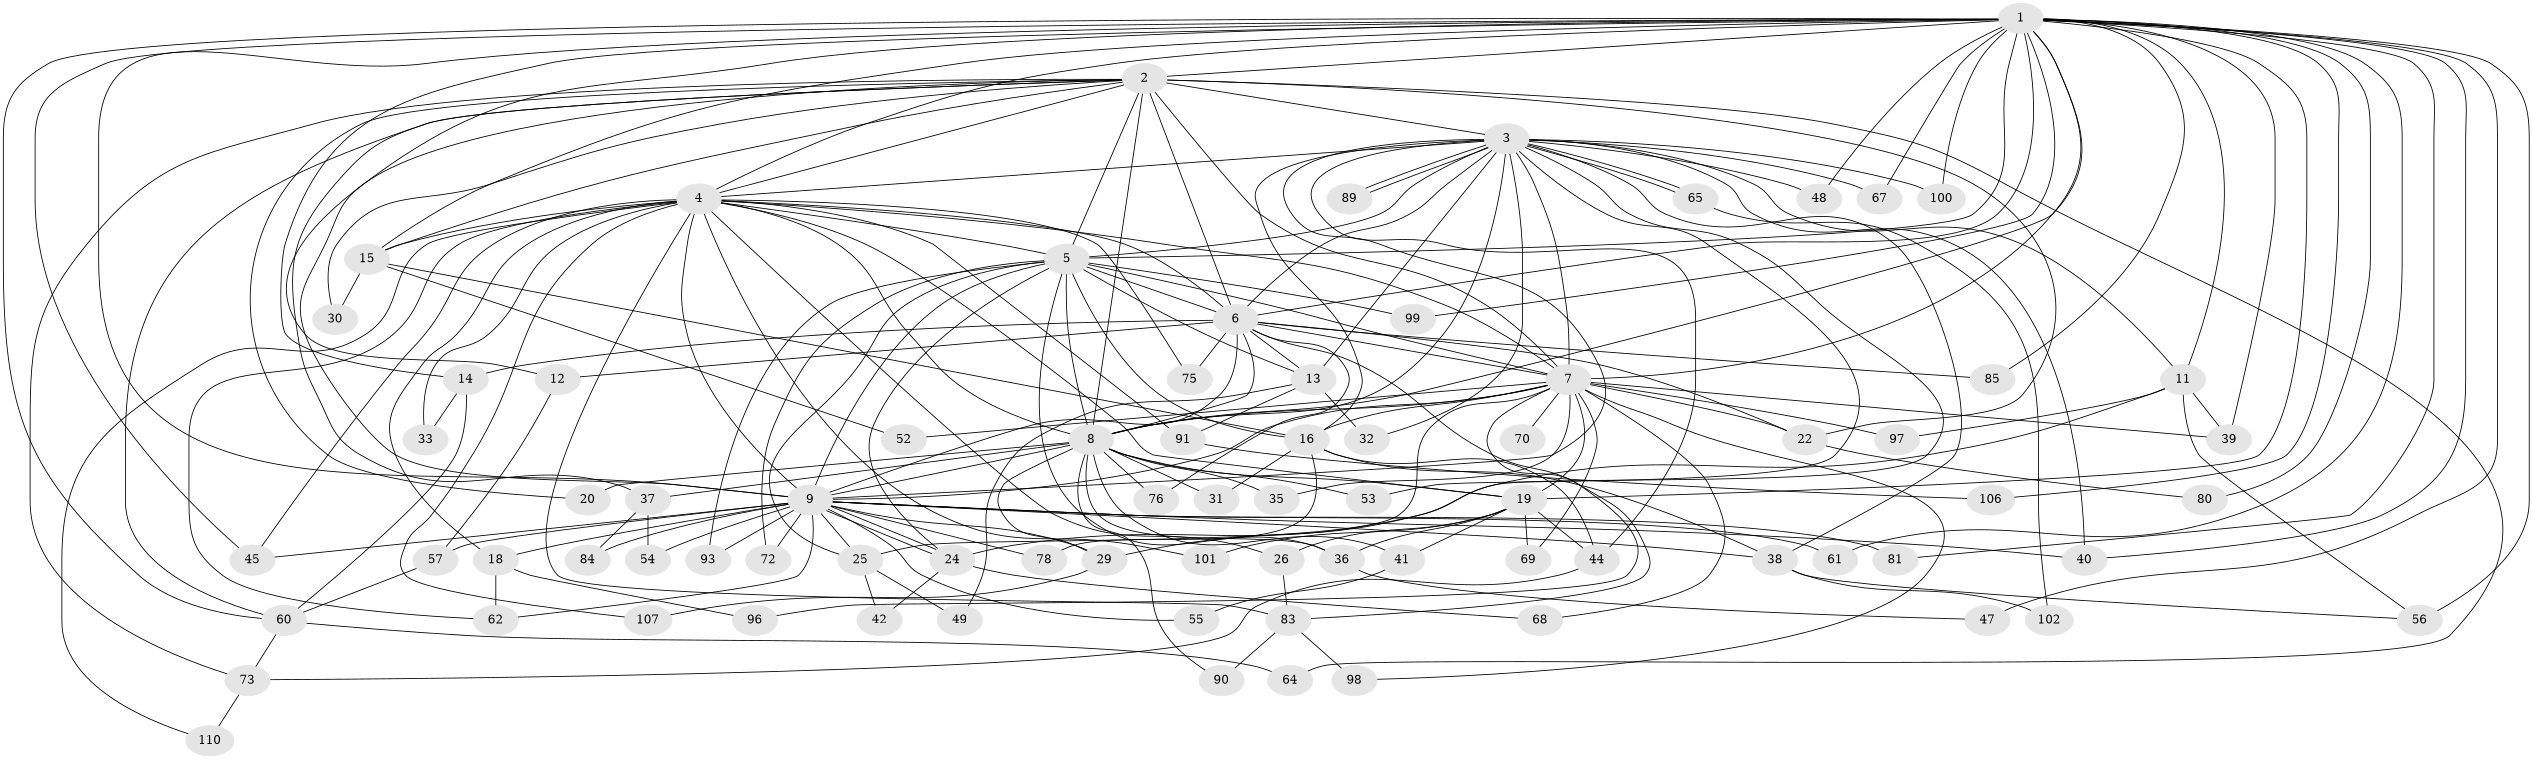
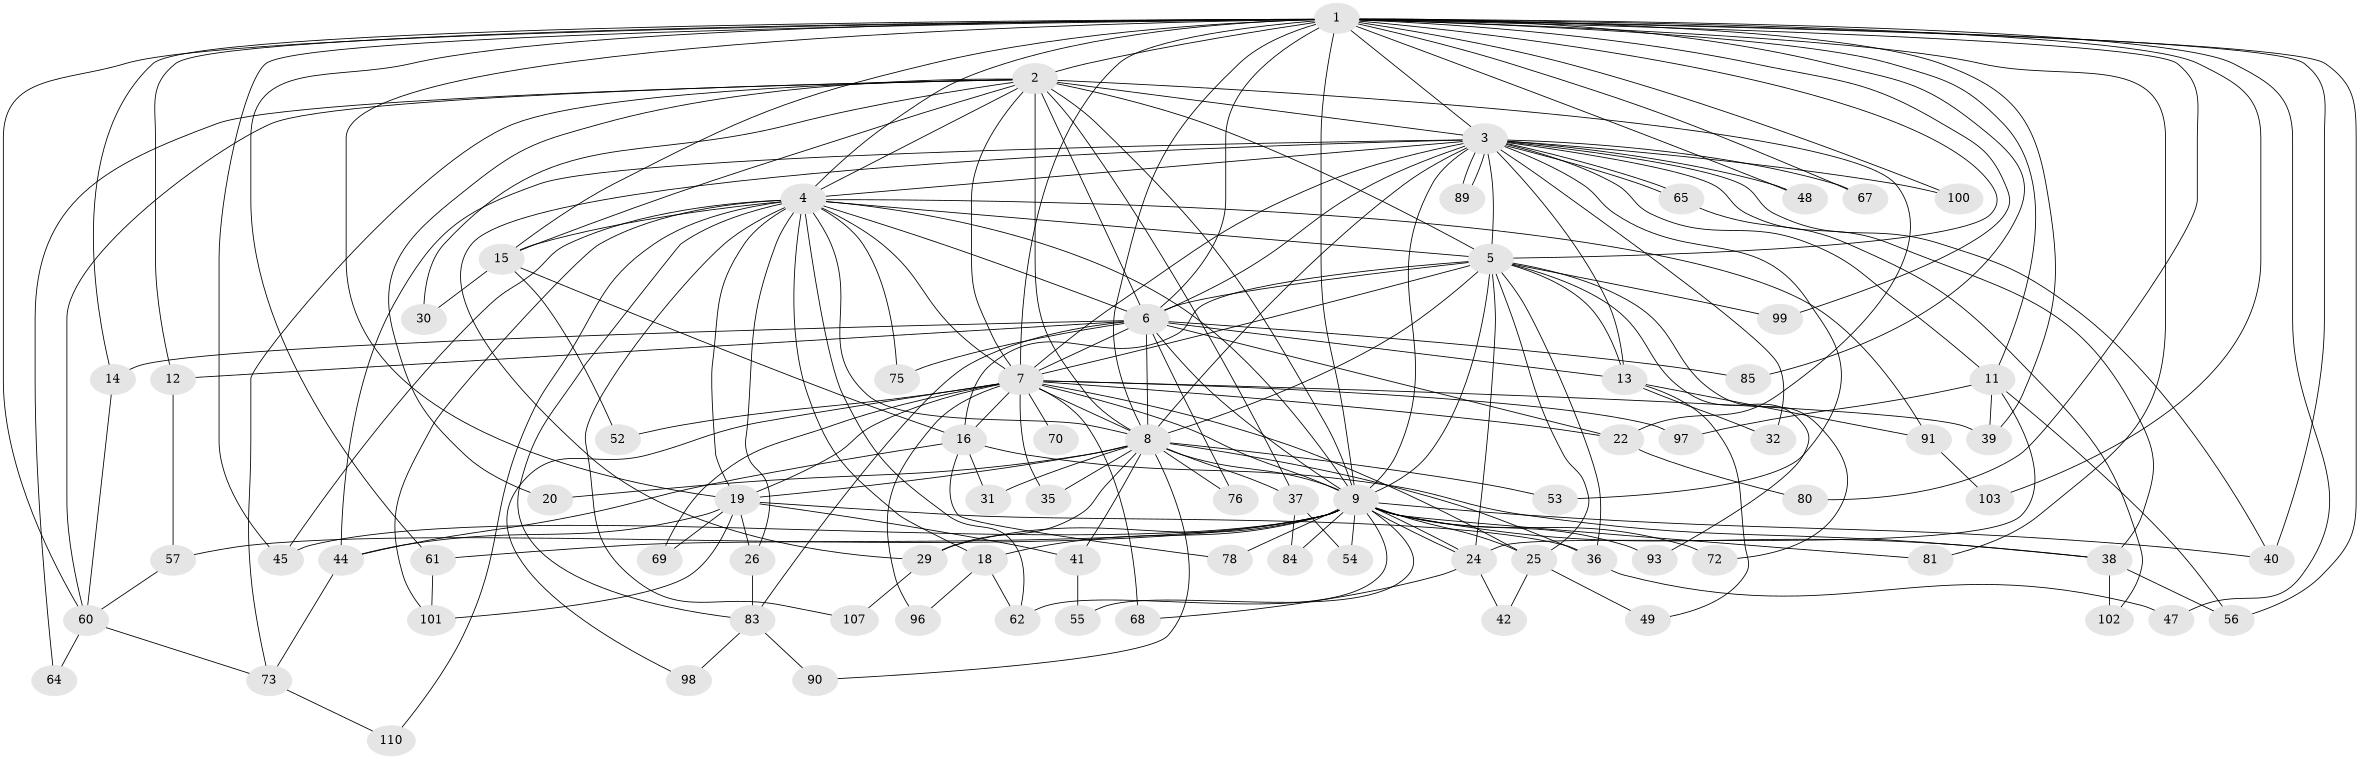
edge "3" -- "16": now "3" -- "1"
node "33": removed
node "106": label "106" -> "103"
edge "61" -- "101": added
